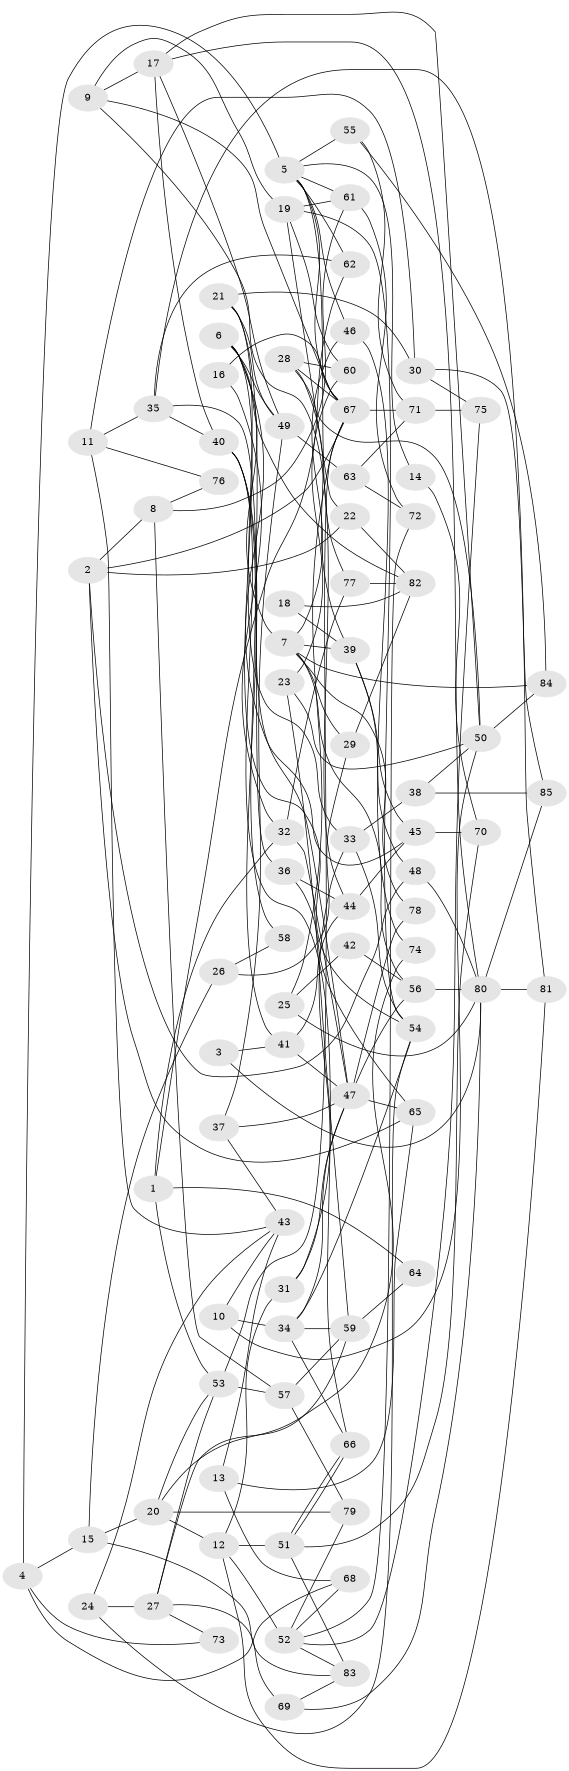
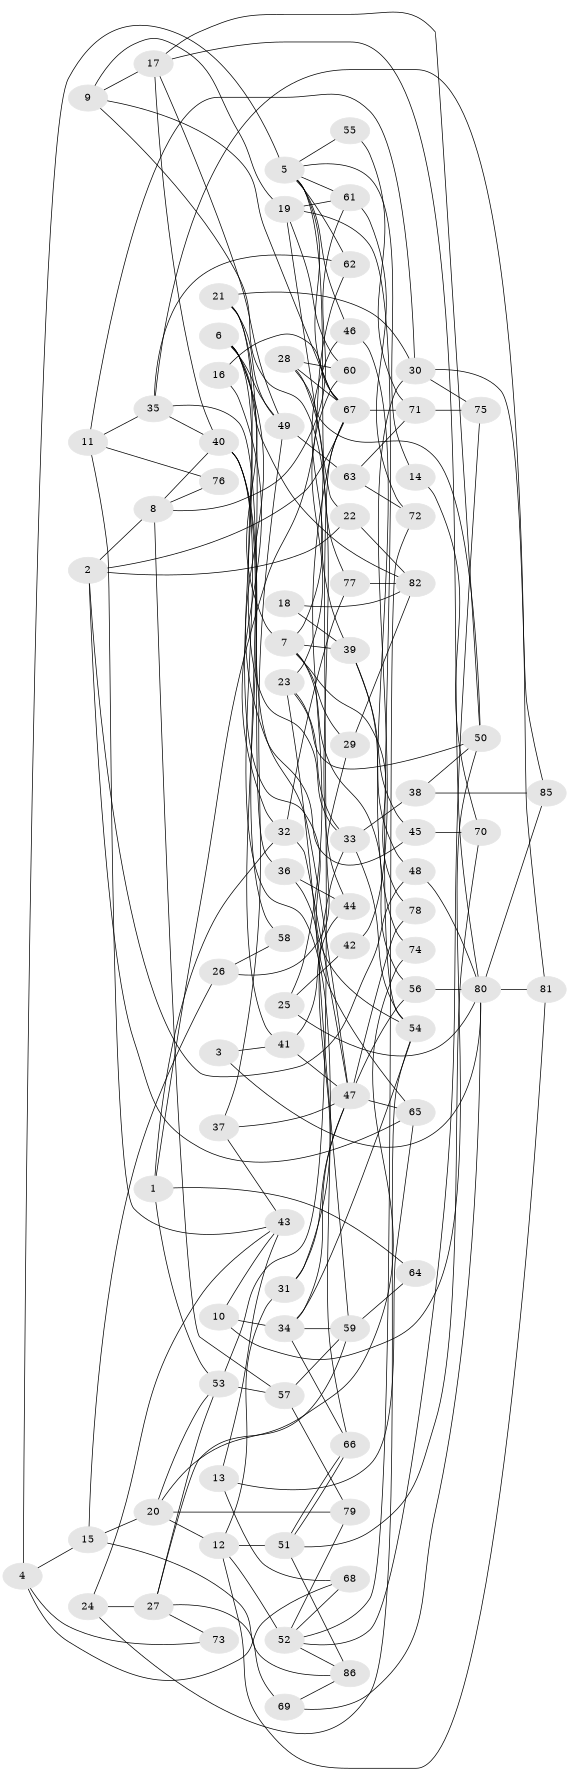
edge "40" -- "8": added
node "84": removed
edge "23" -- "33": added
edge "45" -- "44": removed
edge "42" -- "56": now "42" -- "30"
node "83": label "83" -> "86"
